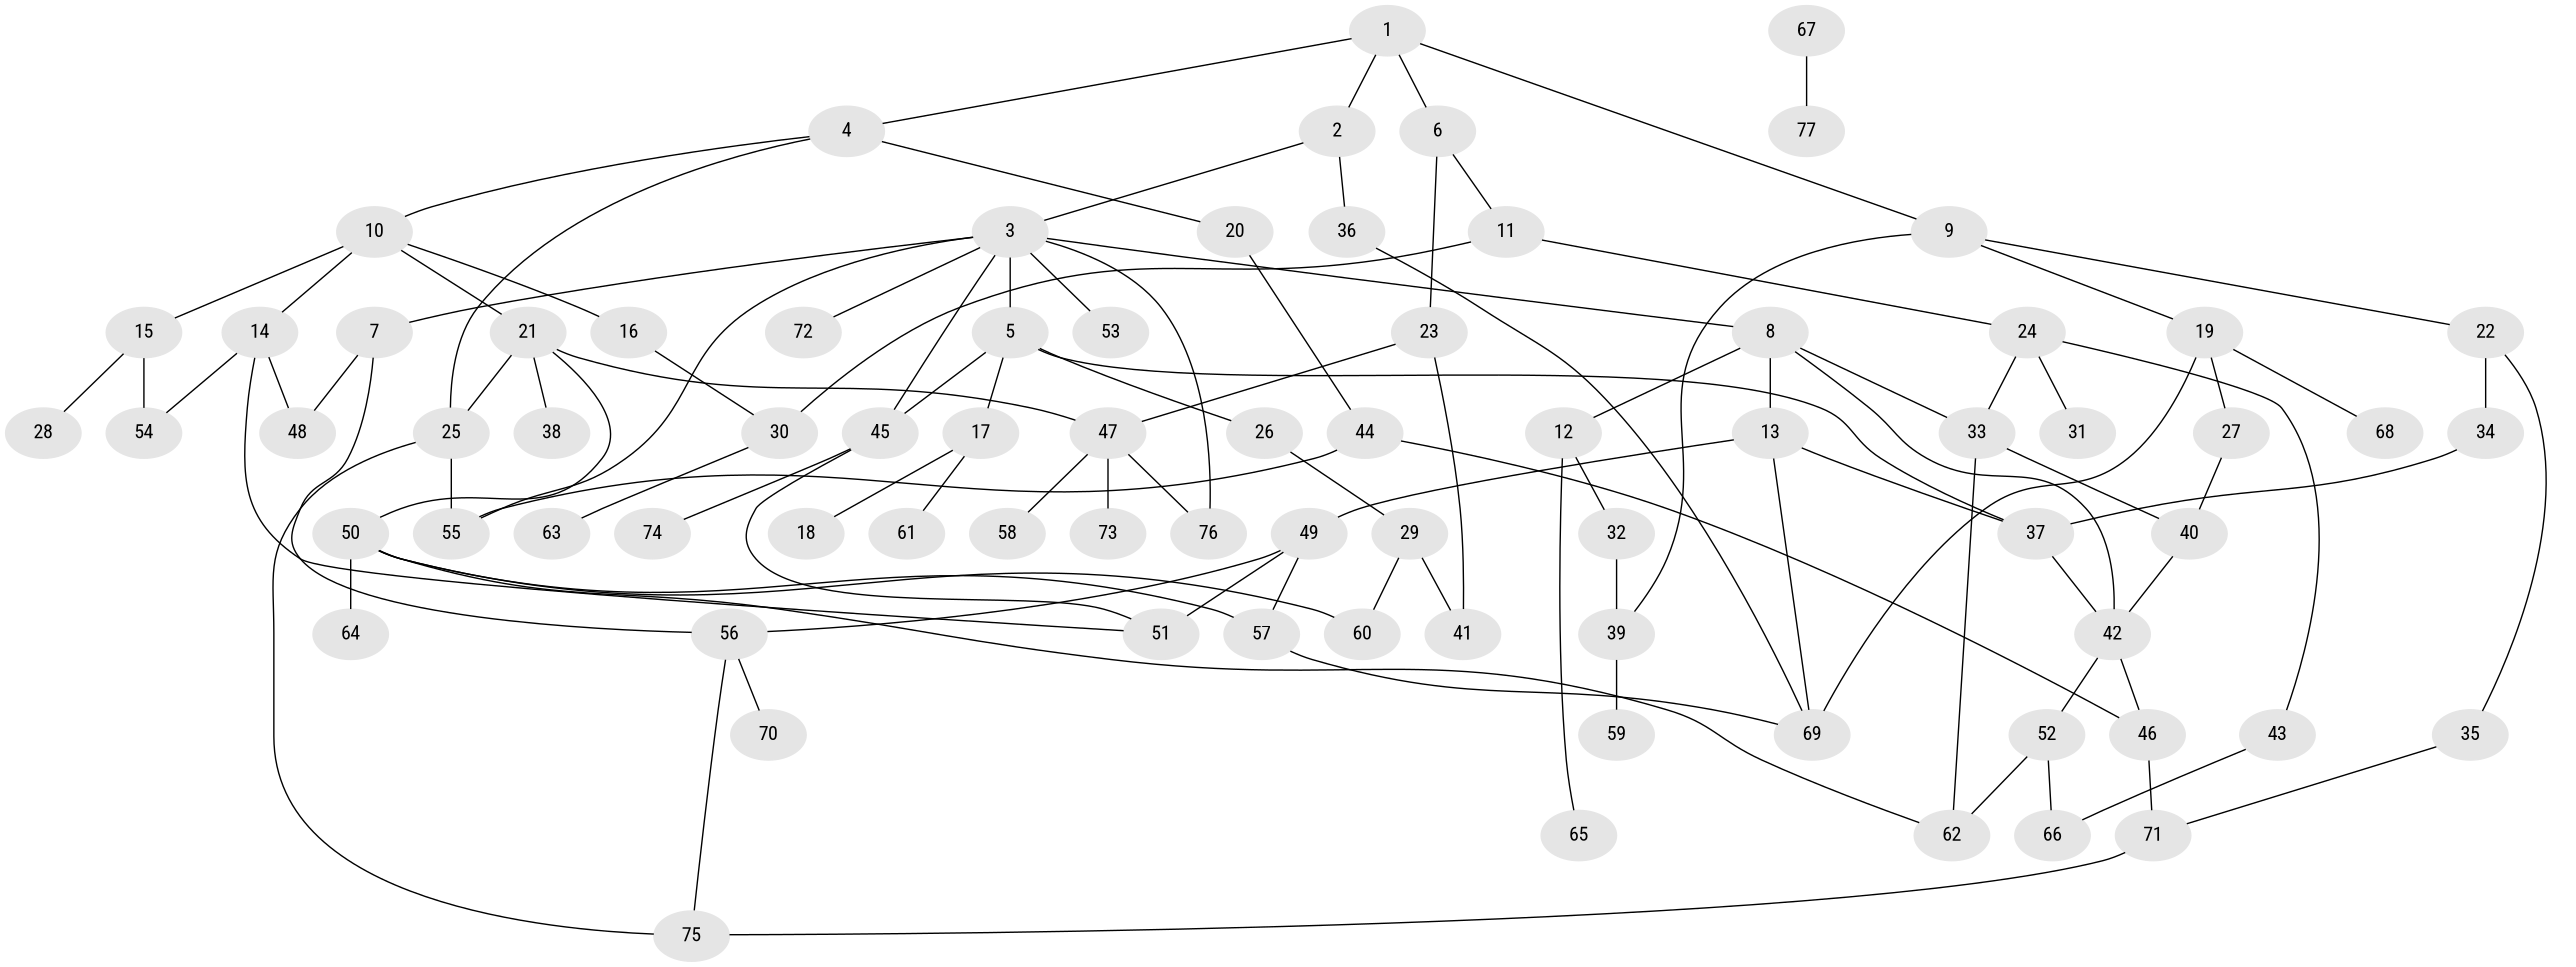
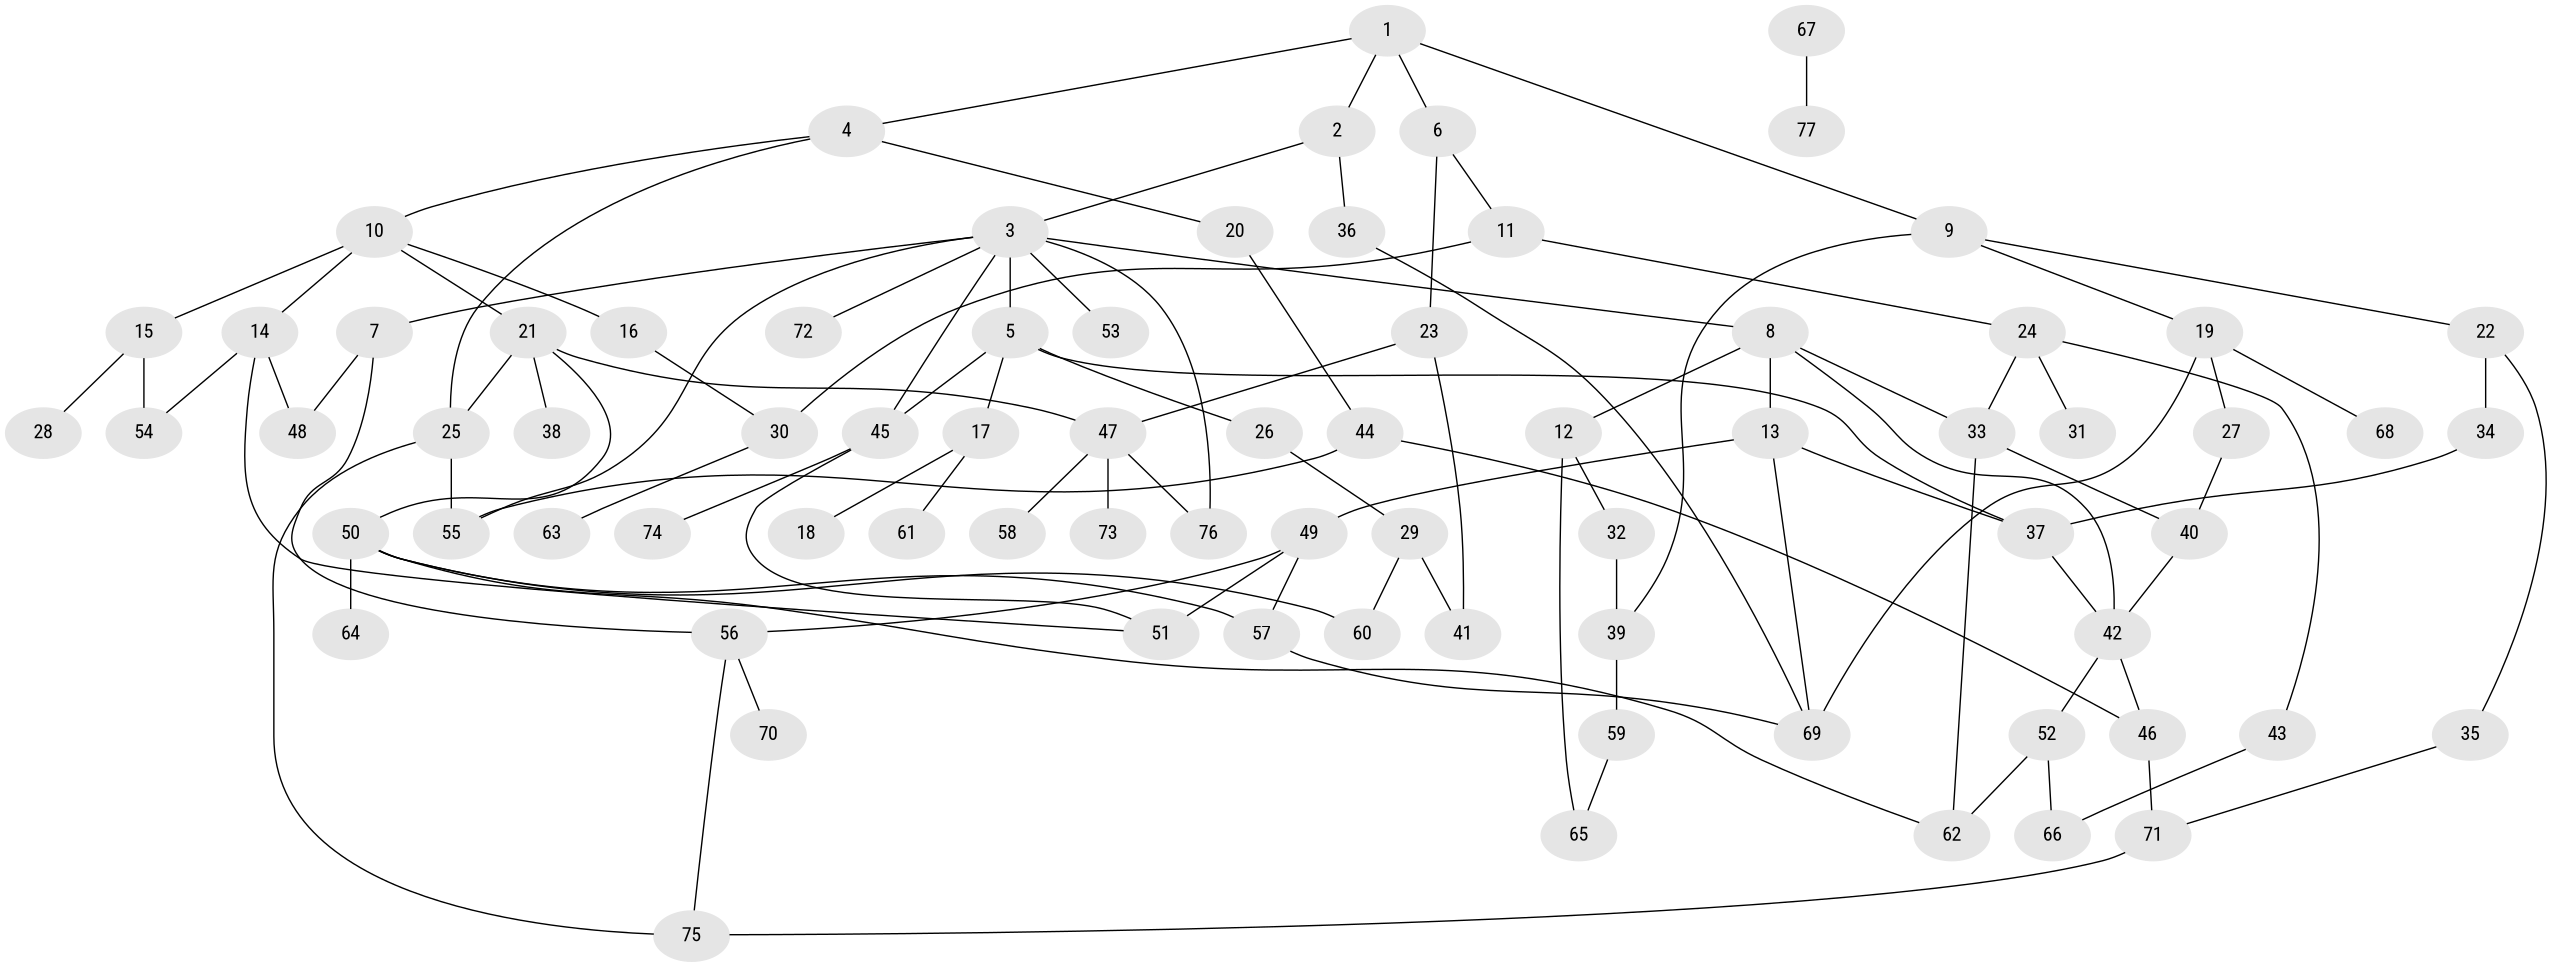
edge "59" -- "65": added
